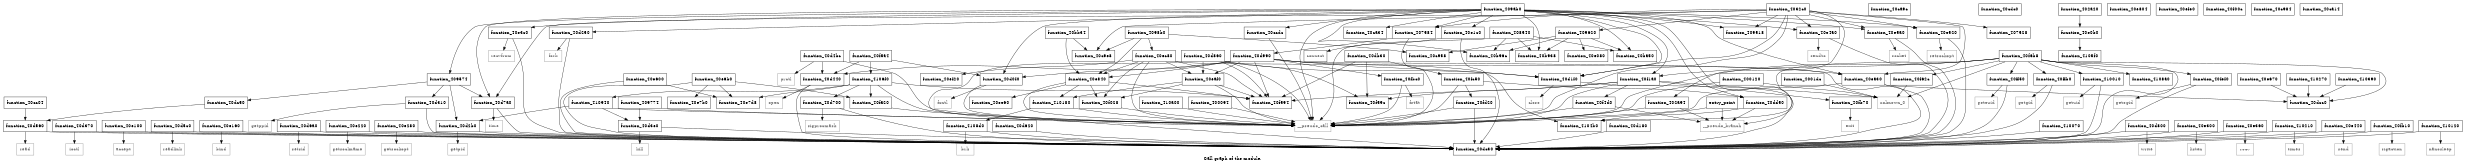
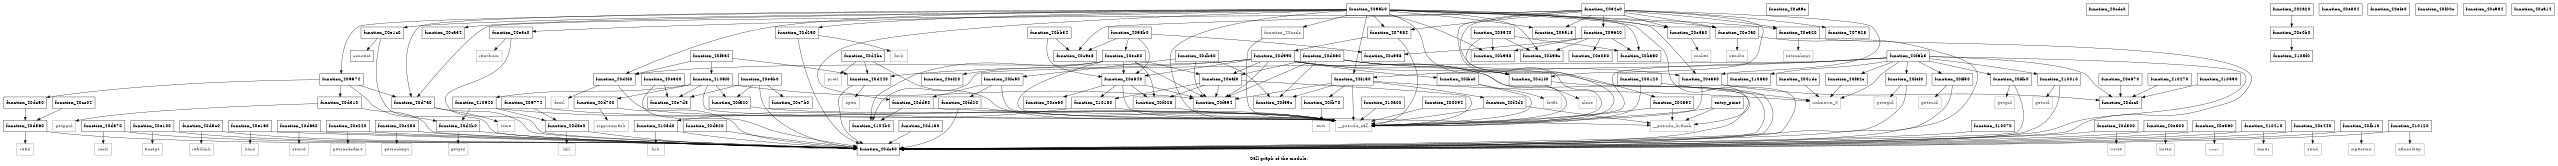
node "function_40ccdc": fontcolor black -> gray50
edge "function_40e5a0" -> "function_40dc30": removed
